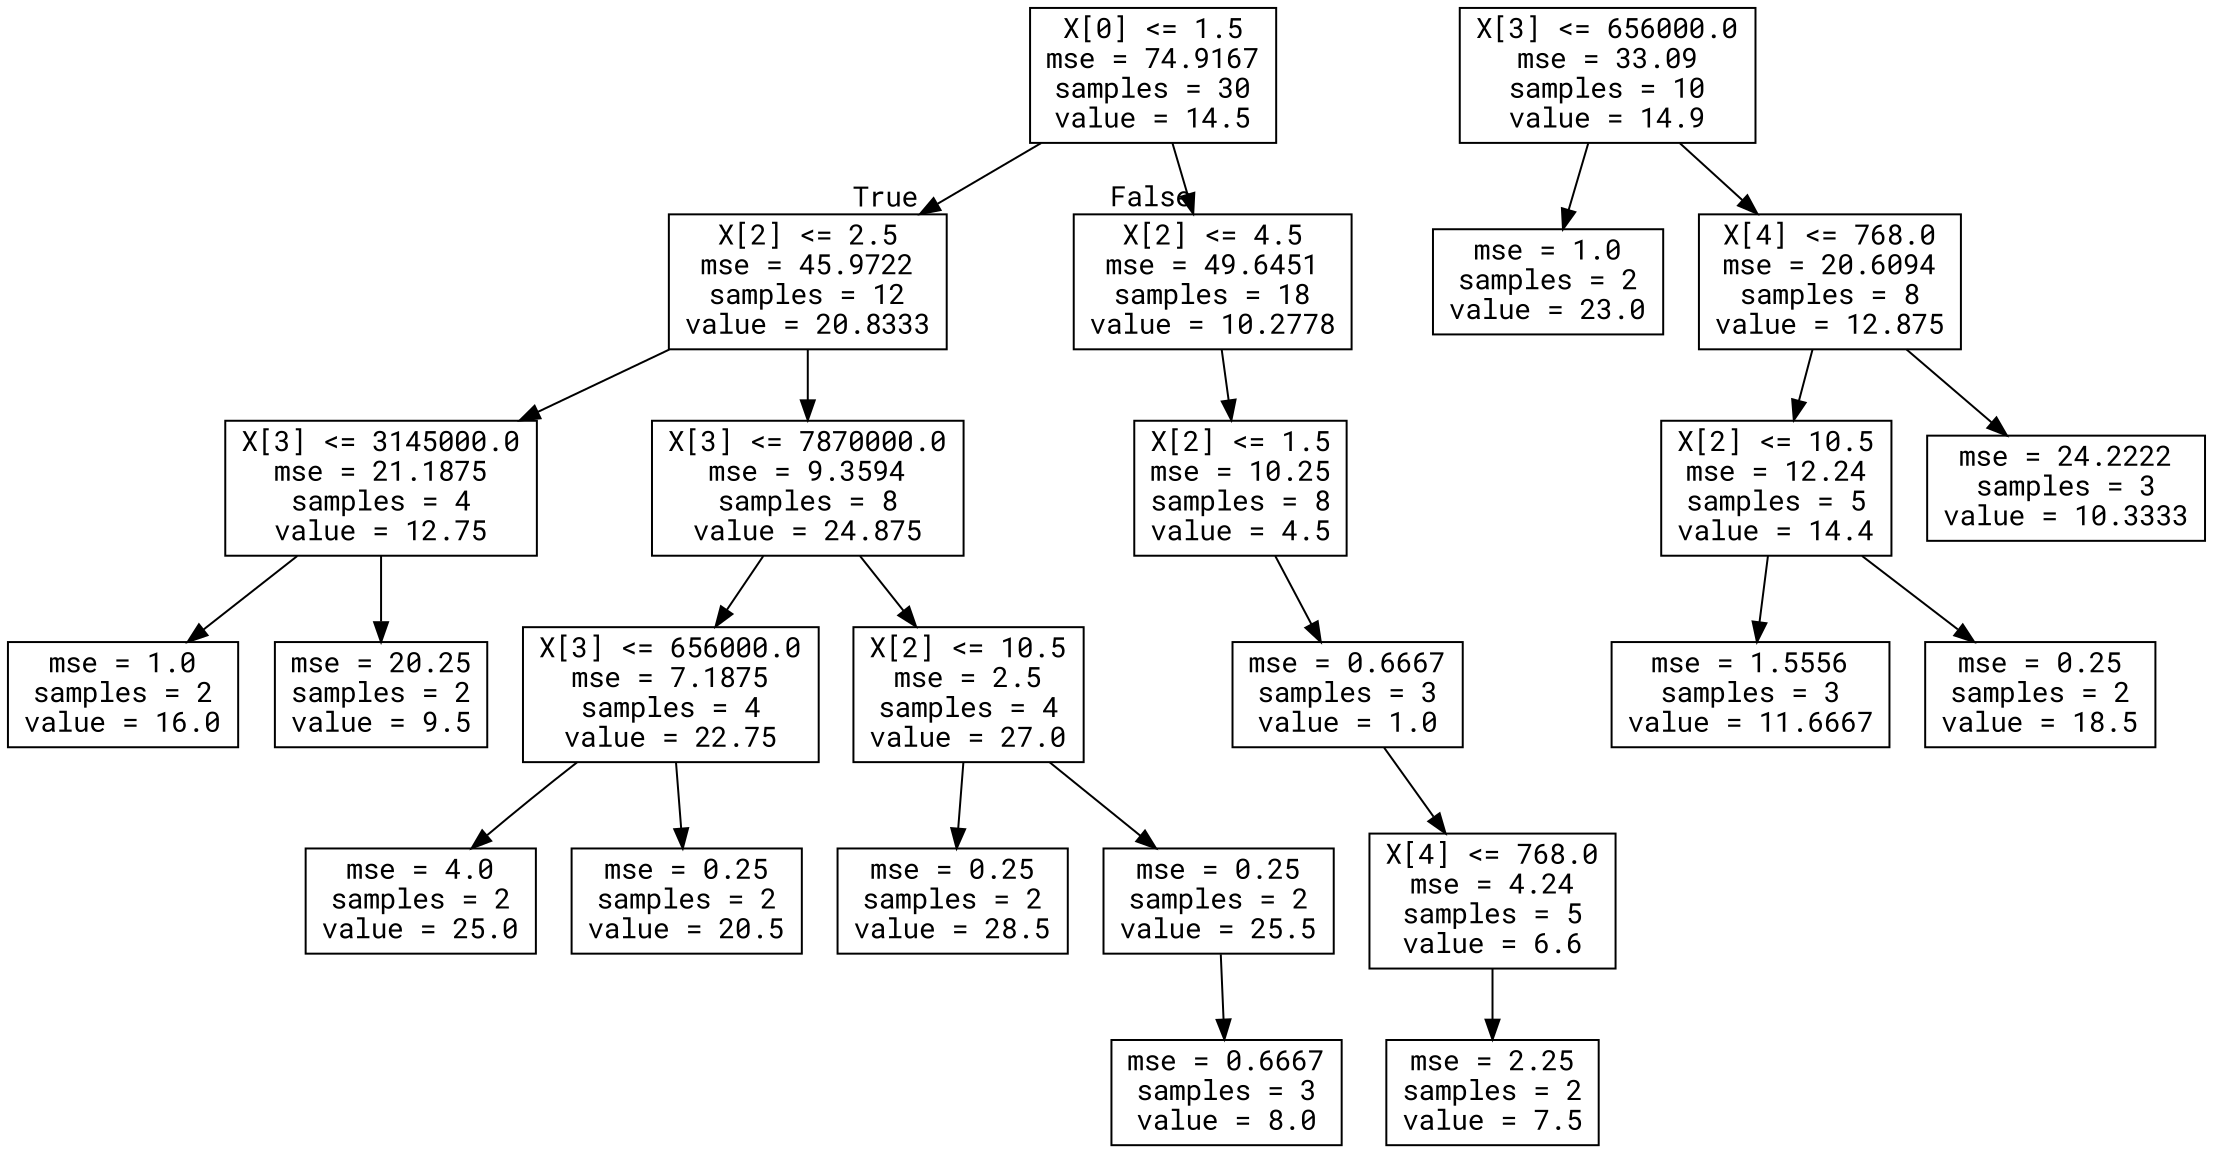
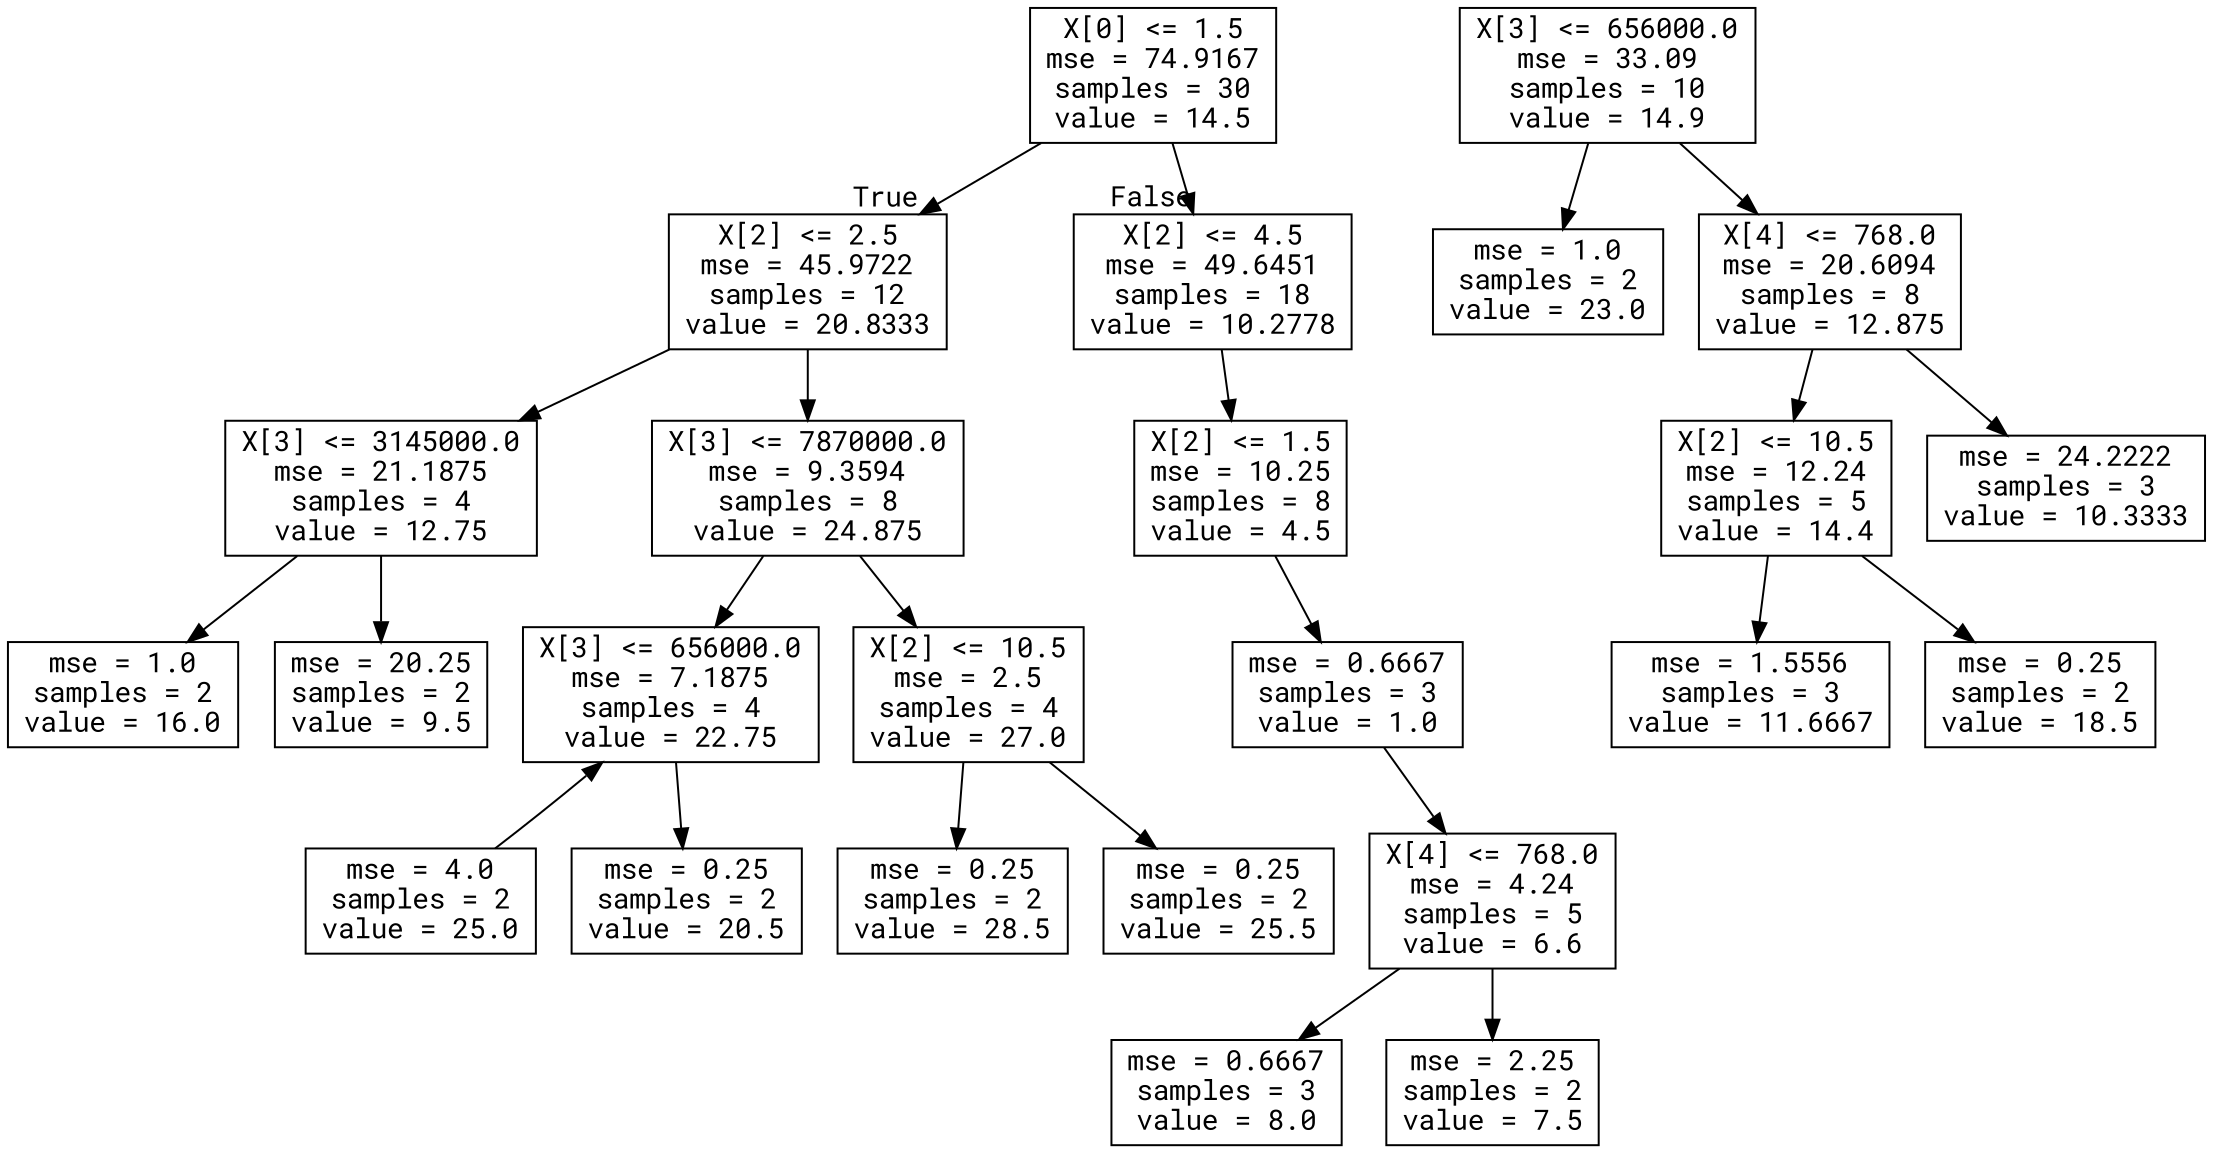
edge "X[3] <= 656000.0 mse = 7.1875 samples = 4 value = 22.75" -> "mse = 4.0 samples = 2 value = 25.0": reversed
edge "mse = 0.25 samples = 2 value = 25.5" -> "mse = 0.6667 samples = 3 value = 8.0": now "X[4] <= 768.0 mse = 4.24 samples = 5 value = 6.6" -> "mse = 0.6667 samples = 3 value = 8.0"
